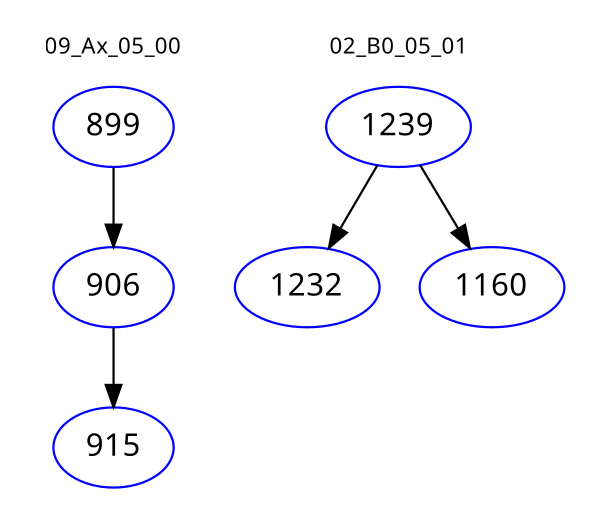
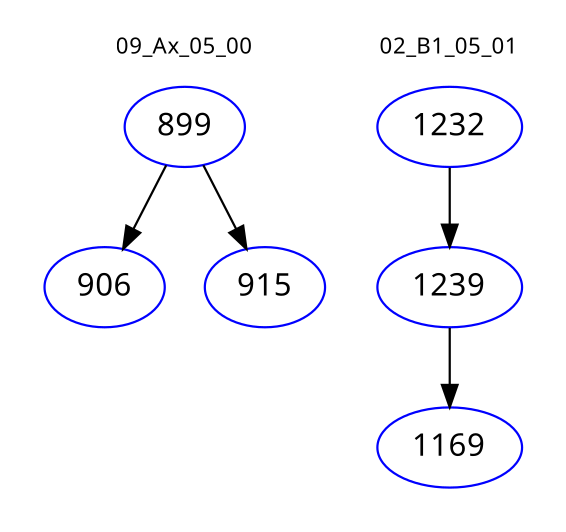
cluster "02_B0_05_01": label "02_B0_05_01" -> "02_B1_05_01"
edge "1239" -> "1232": reversed
node "1160": label "1160" -> "1169"
edge "906" -> "915": now "899" -> "915"
